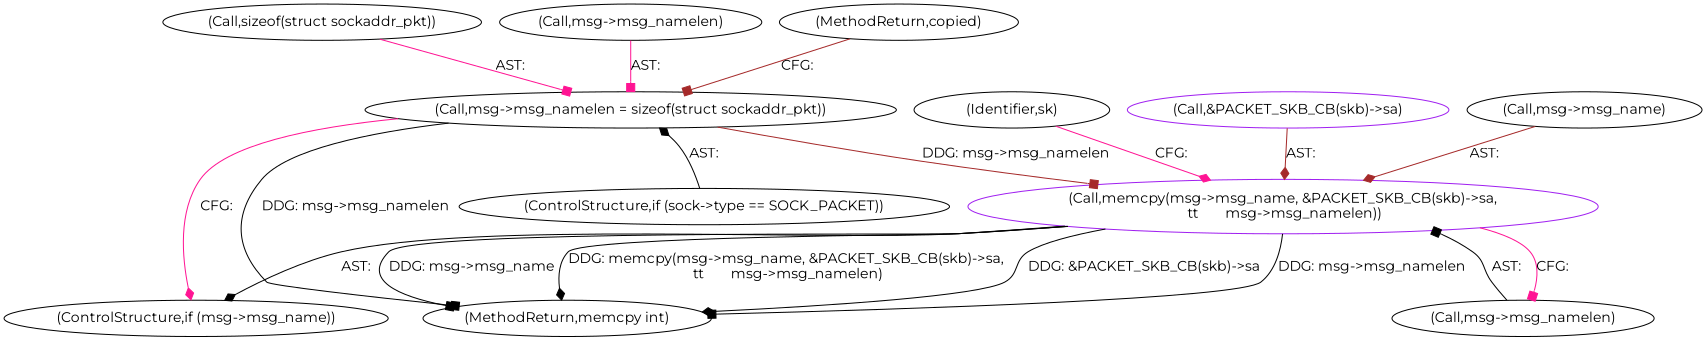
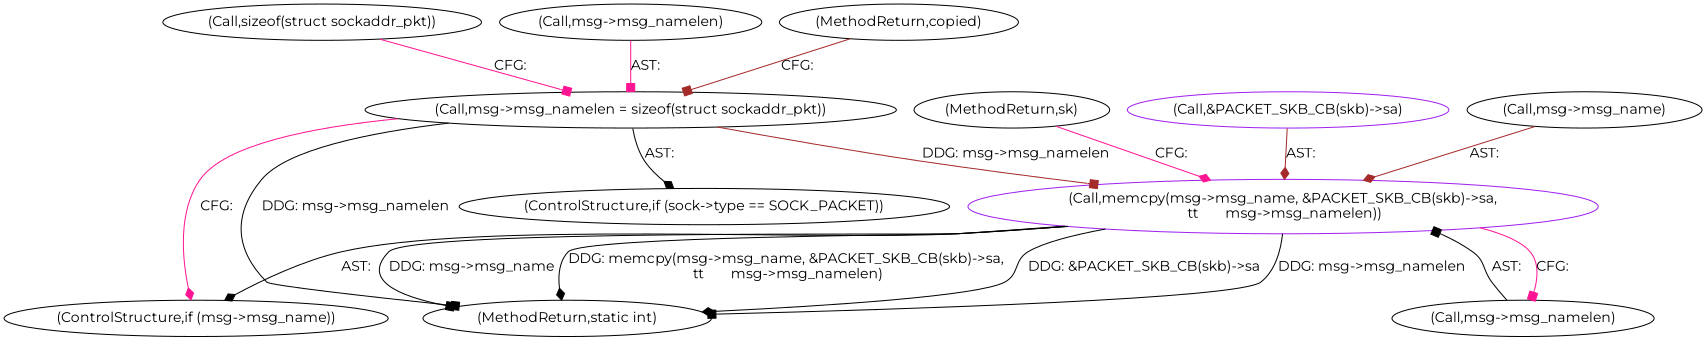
edge "(Call,sizeof(struct sockaddr_pkt))" -> "(Call,msg->msg_namelen = sizeof(struct sockaddr_pkt))": label "AST: " -> "CFG: "
node "(Identifier,sk)": label "(Identifier,sk)" -> "(MethodReturn,sk)"
edge "(ControlStructure,if (sock->type == SOCK_PACKET))" -> "(Call,msg->msg_namelen = sizeof(struct sockaddr_pkt))": reversed
node "(MethodReturn,memcpy int)": label "(MethodReturn,memcpy int)" -> "(MethodReturn,static int)"
